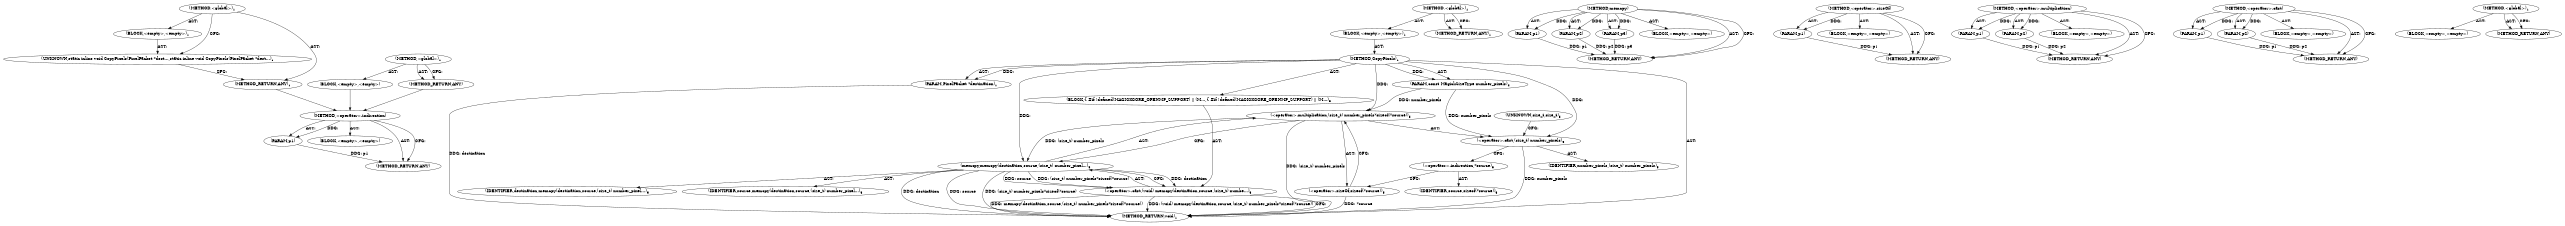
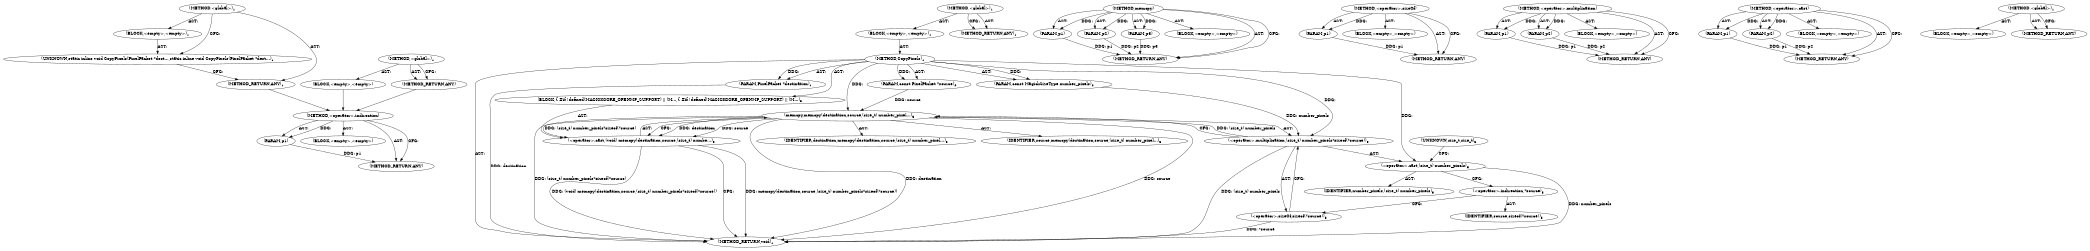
node "(PARAM,const PixelPacket *source)": added
edge "(PARAM,const MagickSizeType number_pixels)" -> "(<operator>.cast,(size_t) number_pixels)": removed, label "DDG: number_pixels"
